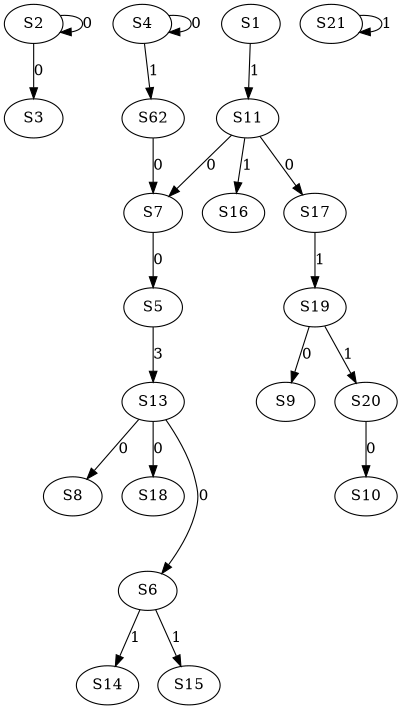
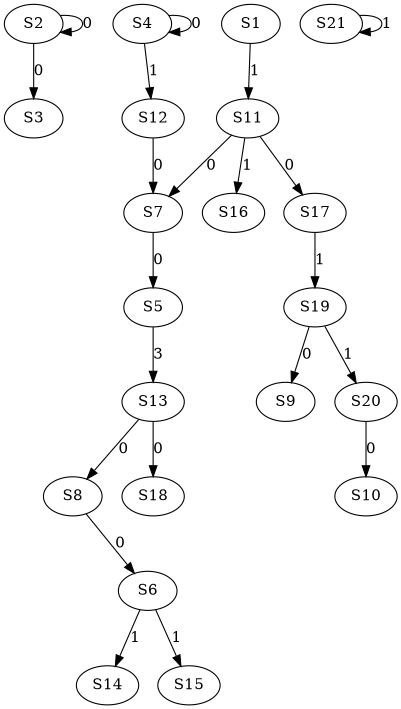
node "S62": label "S62" -> "S12"
edge "S13" -> "S6": now "S8" -> "S6"
